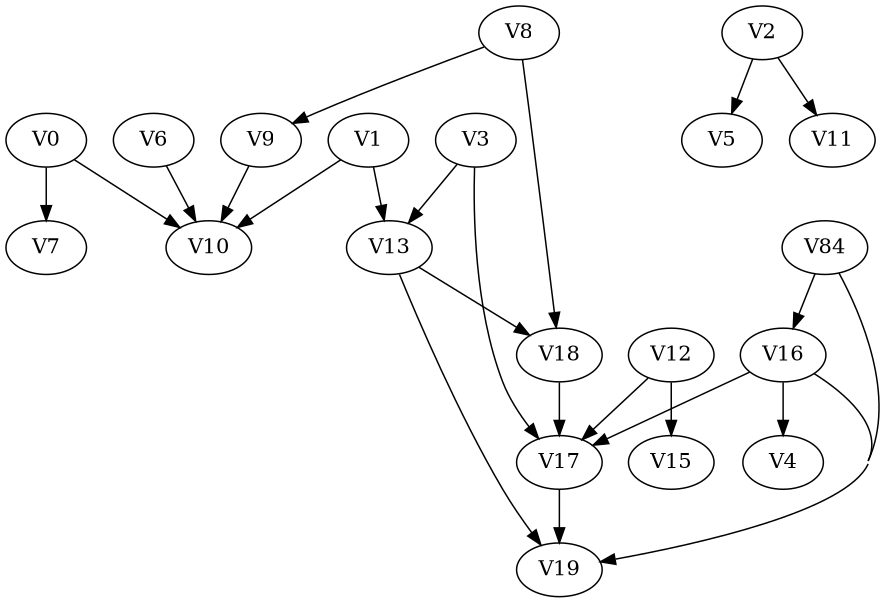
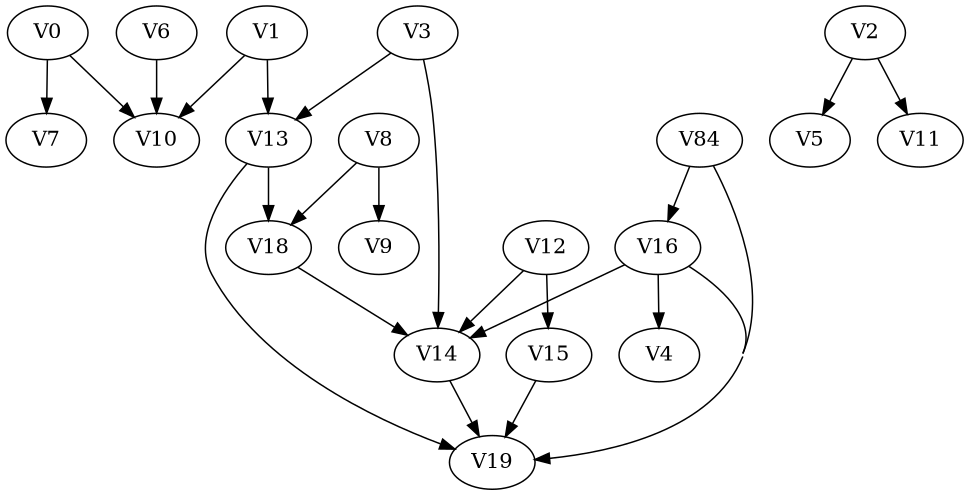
edge "V9" -> "V10": removed
edge "V15" -> "V19": added
node "V17": label "V17" -> "V14"
